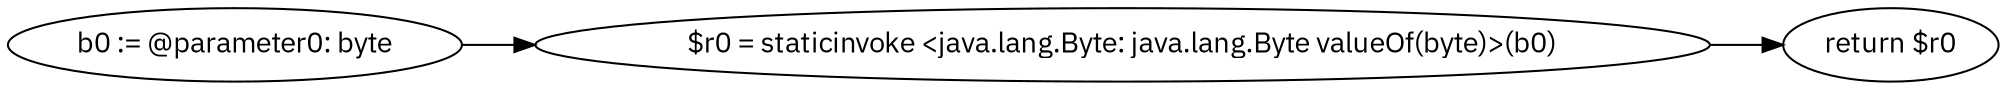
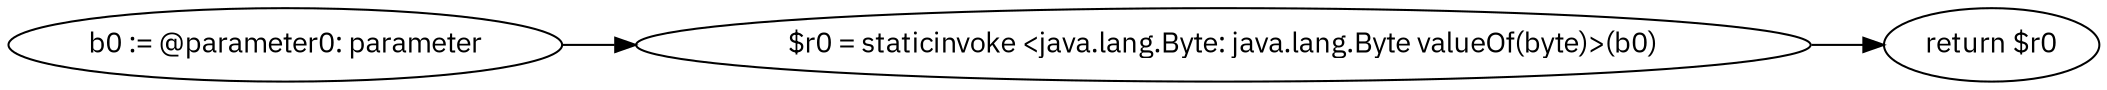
node "b0 := @parameter0: byte": label "b0 := @parameter0: byte" -> "b0 := @parameter0: parameter"
